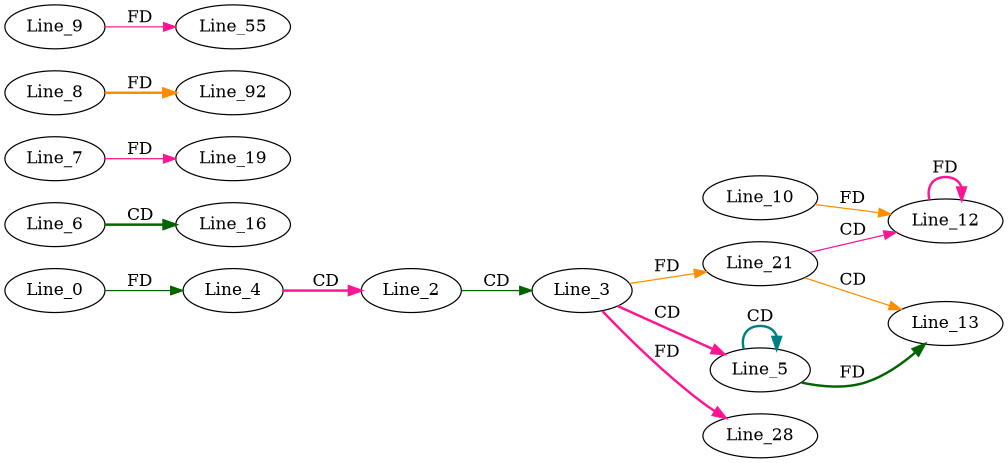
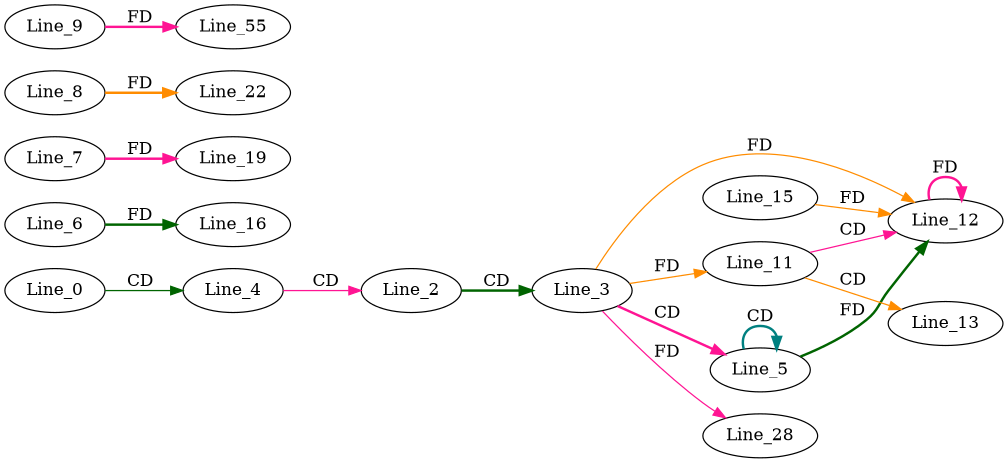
edge "Line_9" -> "Line_55": style solid -> bold
node "Line_92": label "Line_92" -> "Line_22"
edge "Line_3" -> "Line_12": added, label "FD"
edge "Line_7" -> "Line_19": style solid -> bold
node "Line_10": label "Line_10" -> "Line_15"
edge "Line_6" -> "Line_16": label "CD" -> "FD"
node "Line_21": label "Line_21" -> "Line_11"
edge "Line_0" -> "Line_4": label "FD" -> "CD"
edge "Line_4" -> "Line_2": style bold -> solid
edge "Line_2" -> "Line_3": style solid -> bold
edge "Line_3" -> "Line_28": style bold -> solid
edge "Line_5" -> "Line_13": now "Line_5" -> "Line_12"
